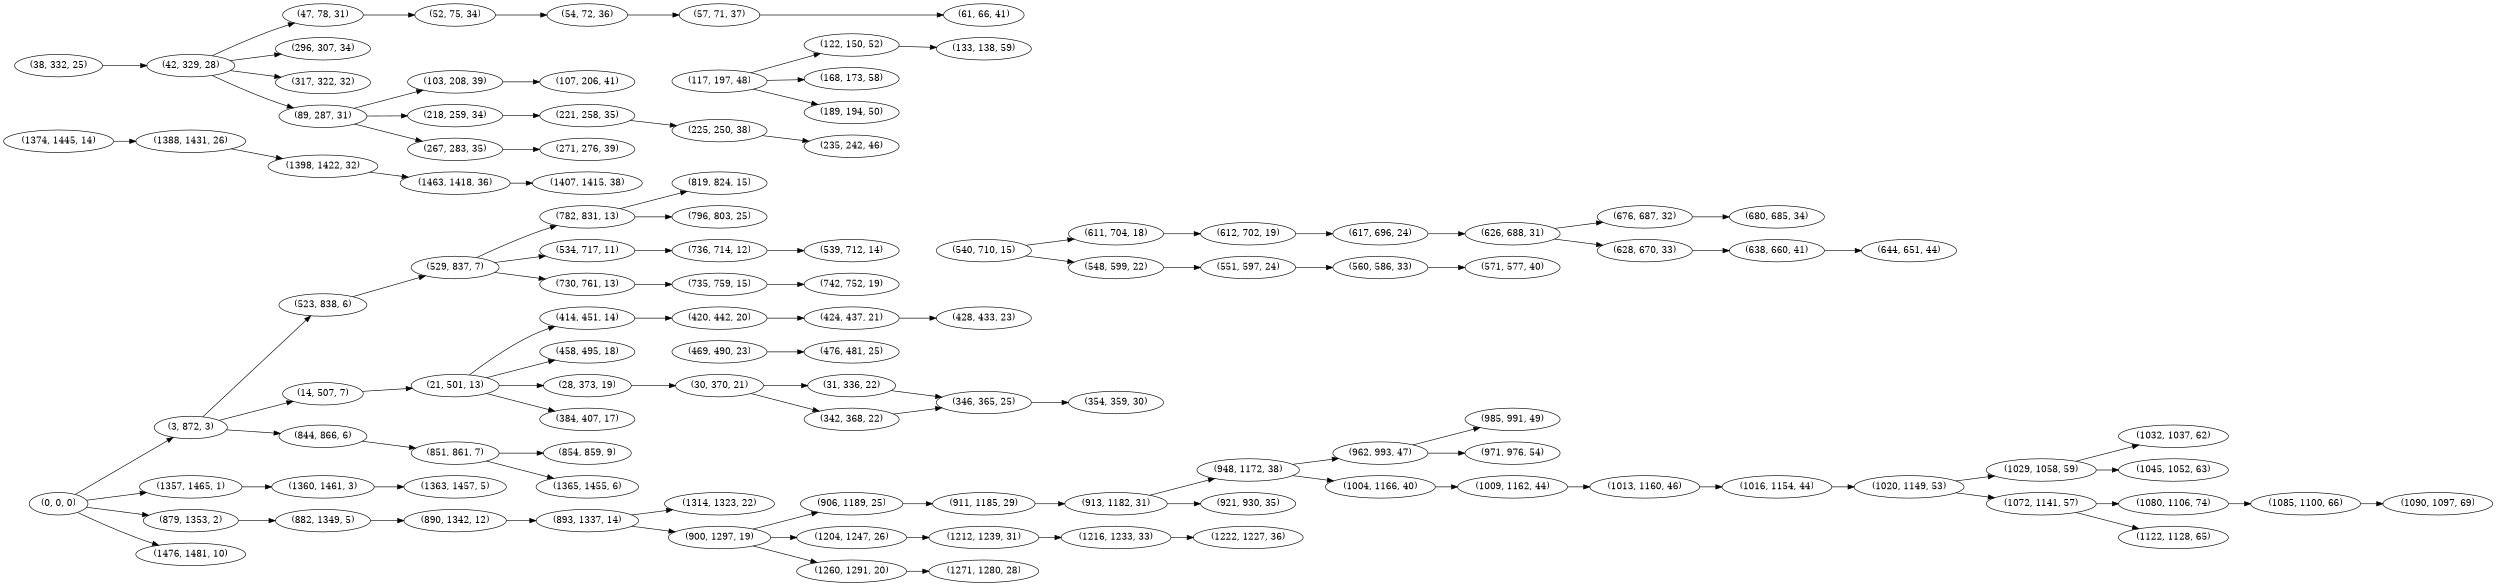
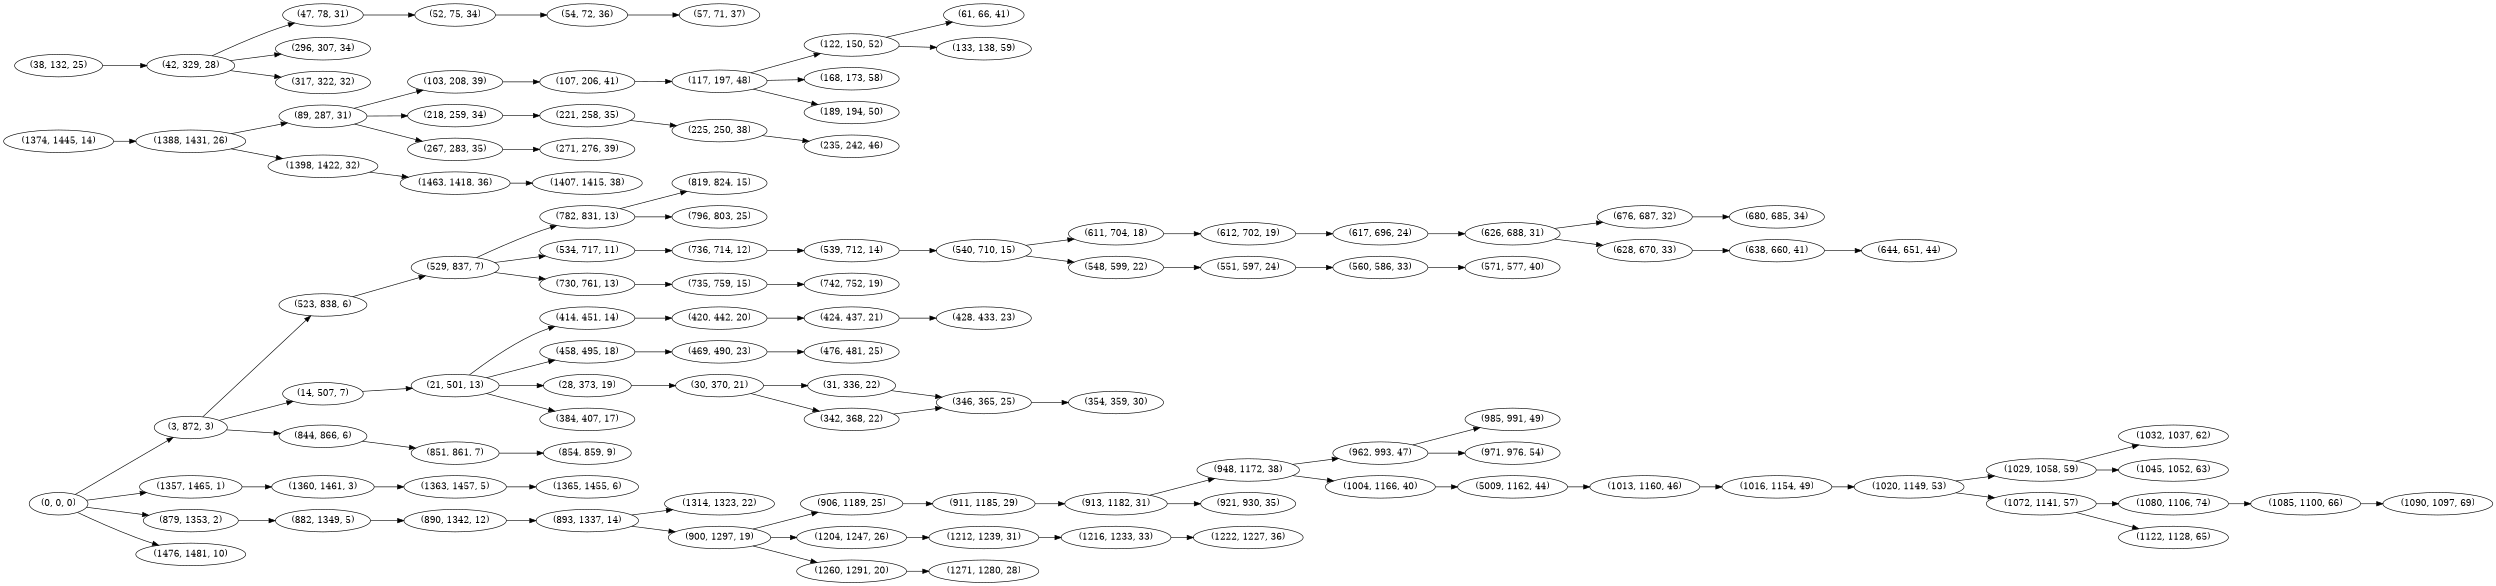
edge "(57, 71, 37)" -> "(61, 66, 41)": now "(122, 150, 52)" -> "(61, 66, 41)"
node "(38, 332, 25)": label "(38, 332, 25)" -> "(38, 132, 25)"
edge "(107, 206, 41)" -> "(117, 197, 48)": added
edge "(42, 329, 28)" -> "(89, 287, 31)": now "(1388, 1431, 26)" -> "(89, 287, 31)"
edge "(539, 712, 14)" -> "(540, 710, 15)": added
edge "(458, 495, 18)" -> "(469, 490, 23)": added
edge "(851, 861, 7)" -> "(1365, 1455, 6)": now "(1363, 1457, 5)" -> "(1365, 1455, 6)"
node "(1009, 1162, 44)": label "(1009, 1162, 44)" -> "(5009, 1162, 44)"
node "(1016, 1154, 44)": label "(1016, 1154, 44)" -> "(1016, 1154, 49)"
